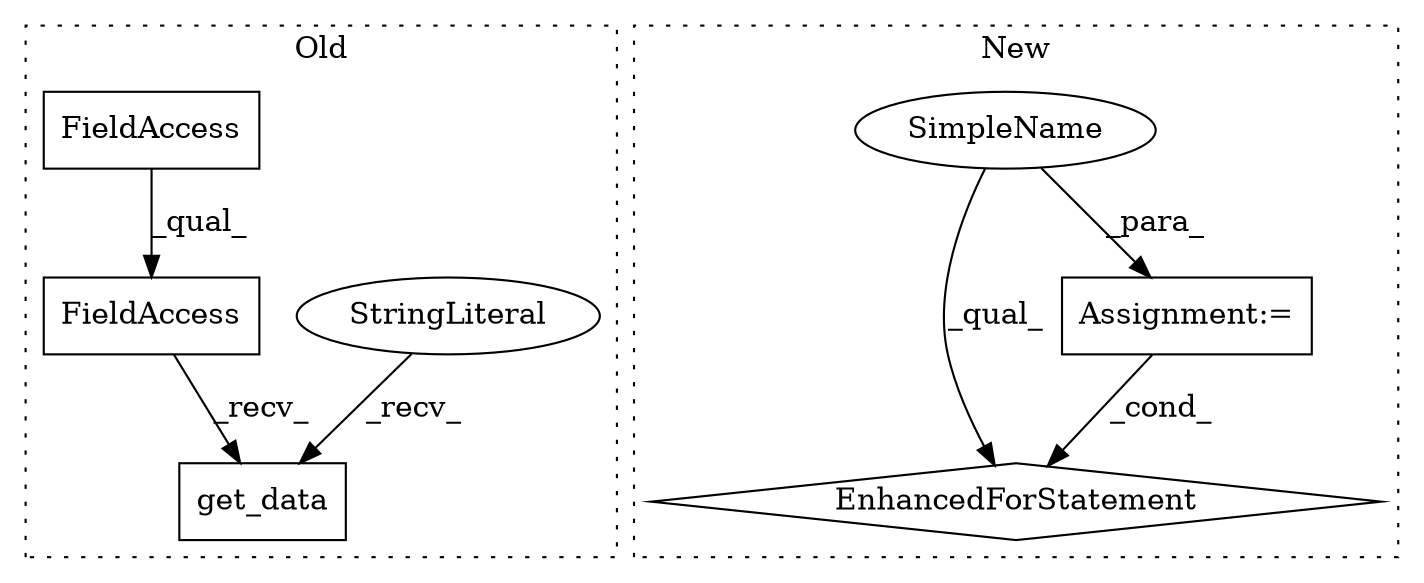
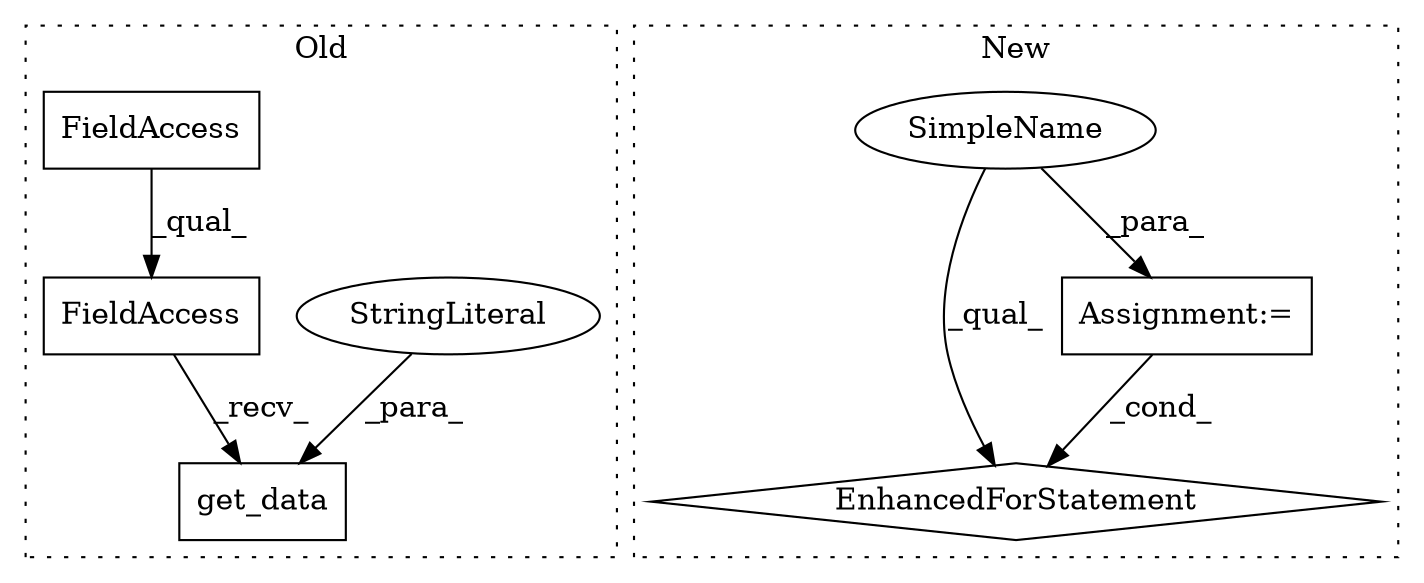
edge "StringLiteral" -> "get_data": label "_recv_" -> "_para_"
